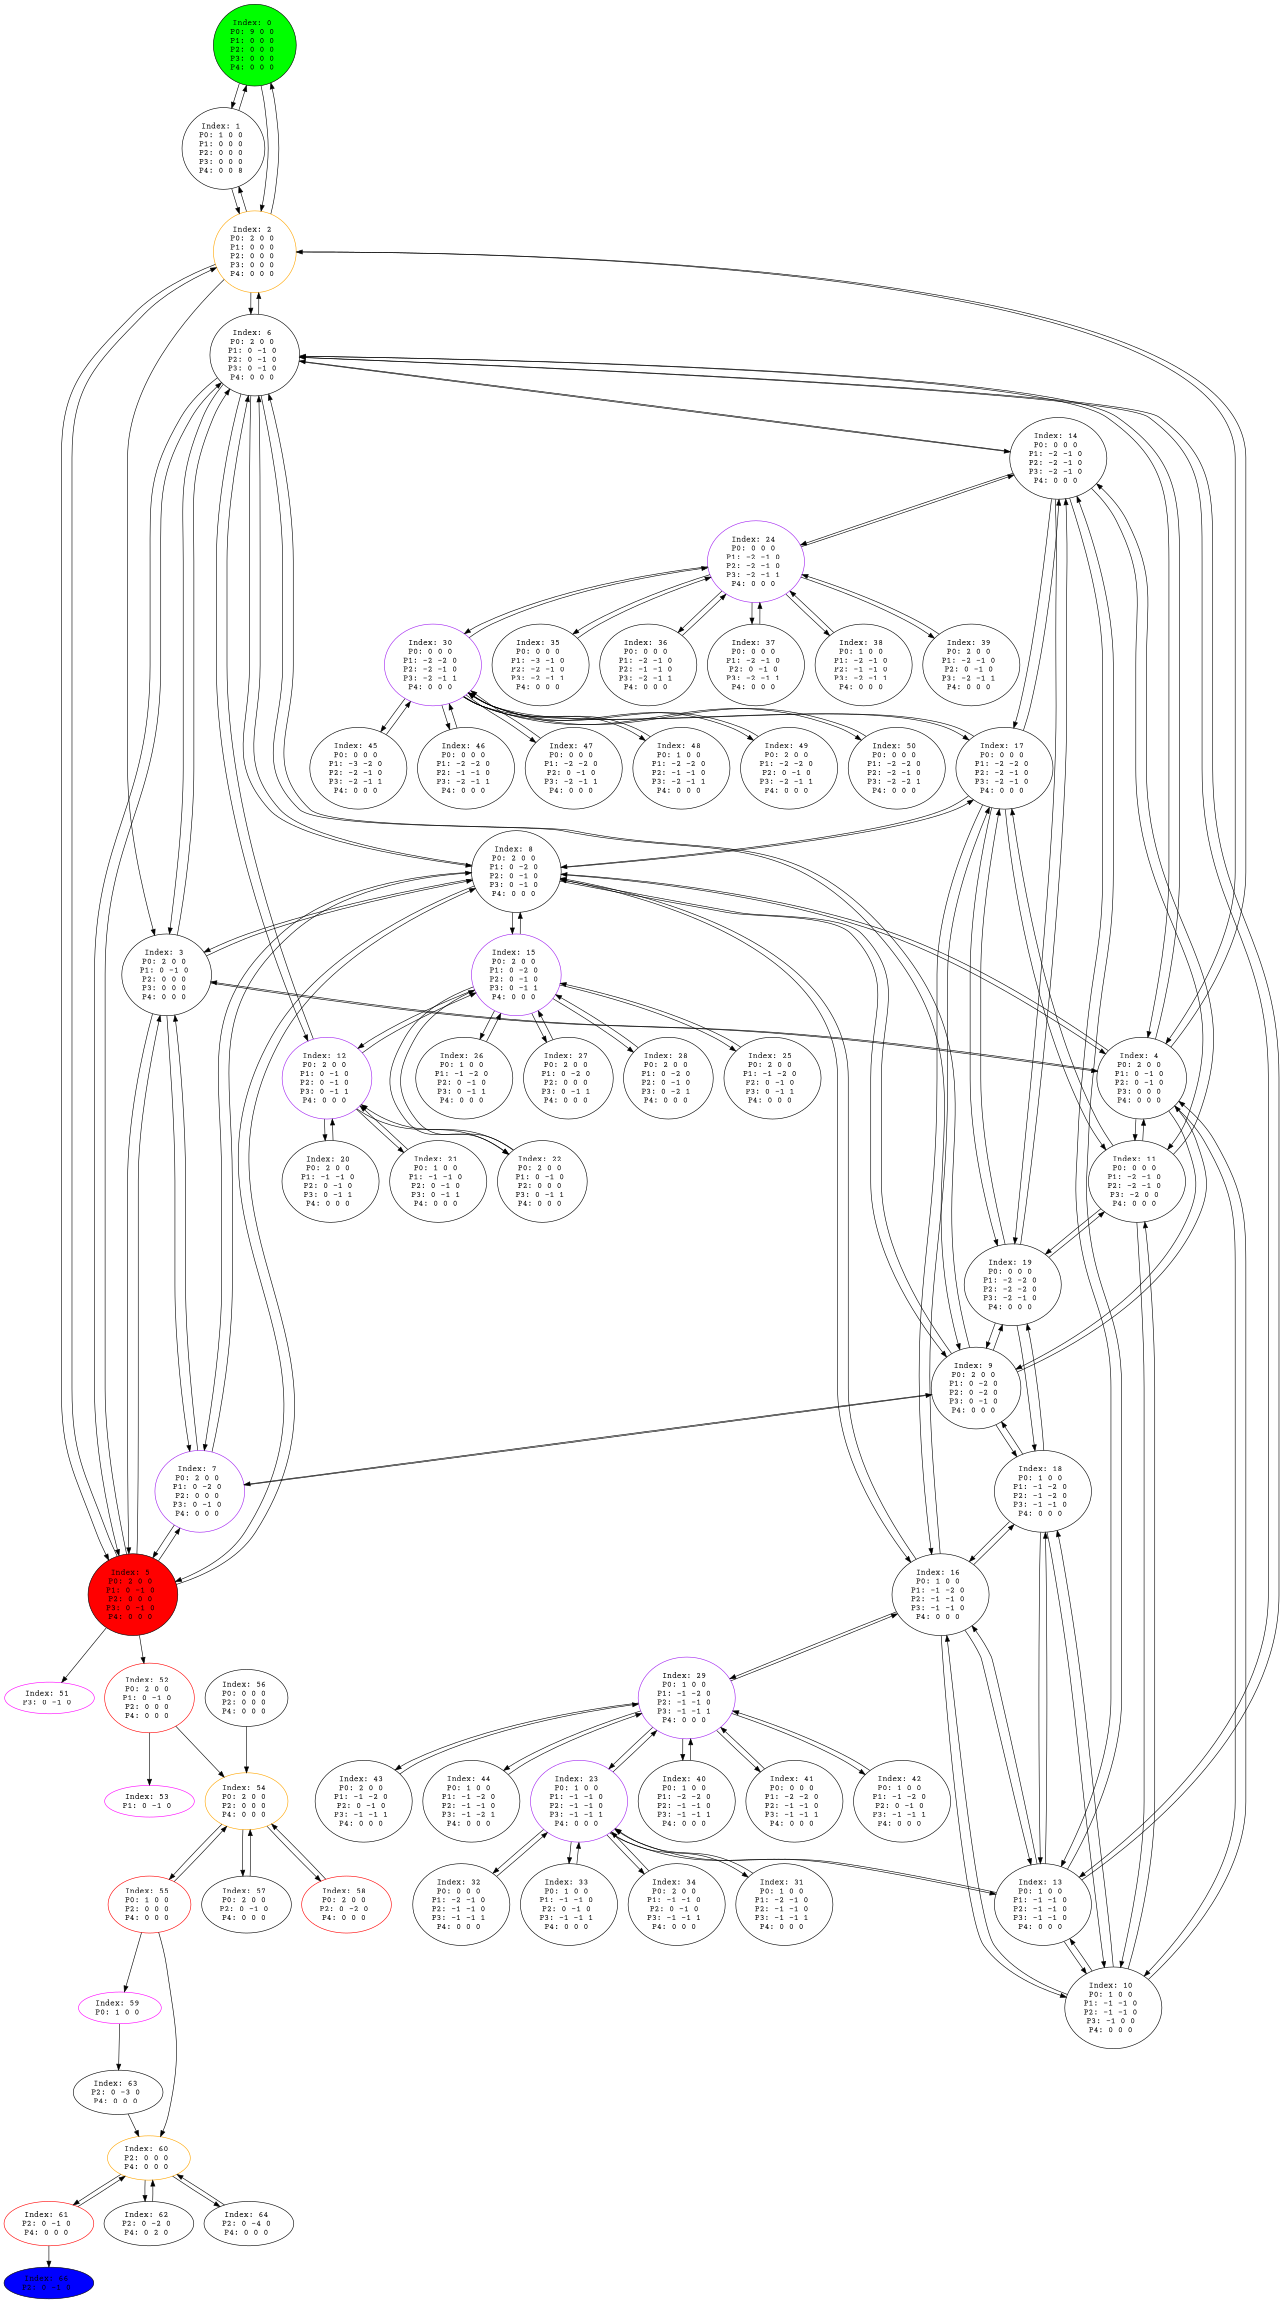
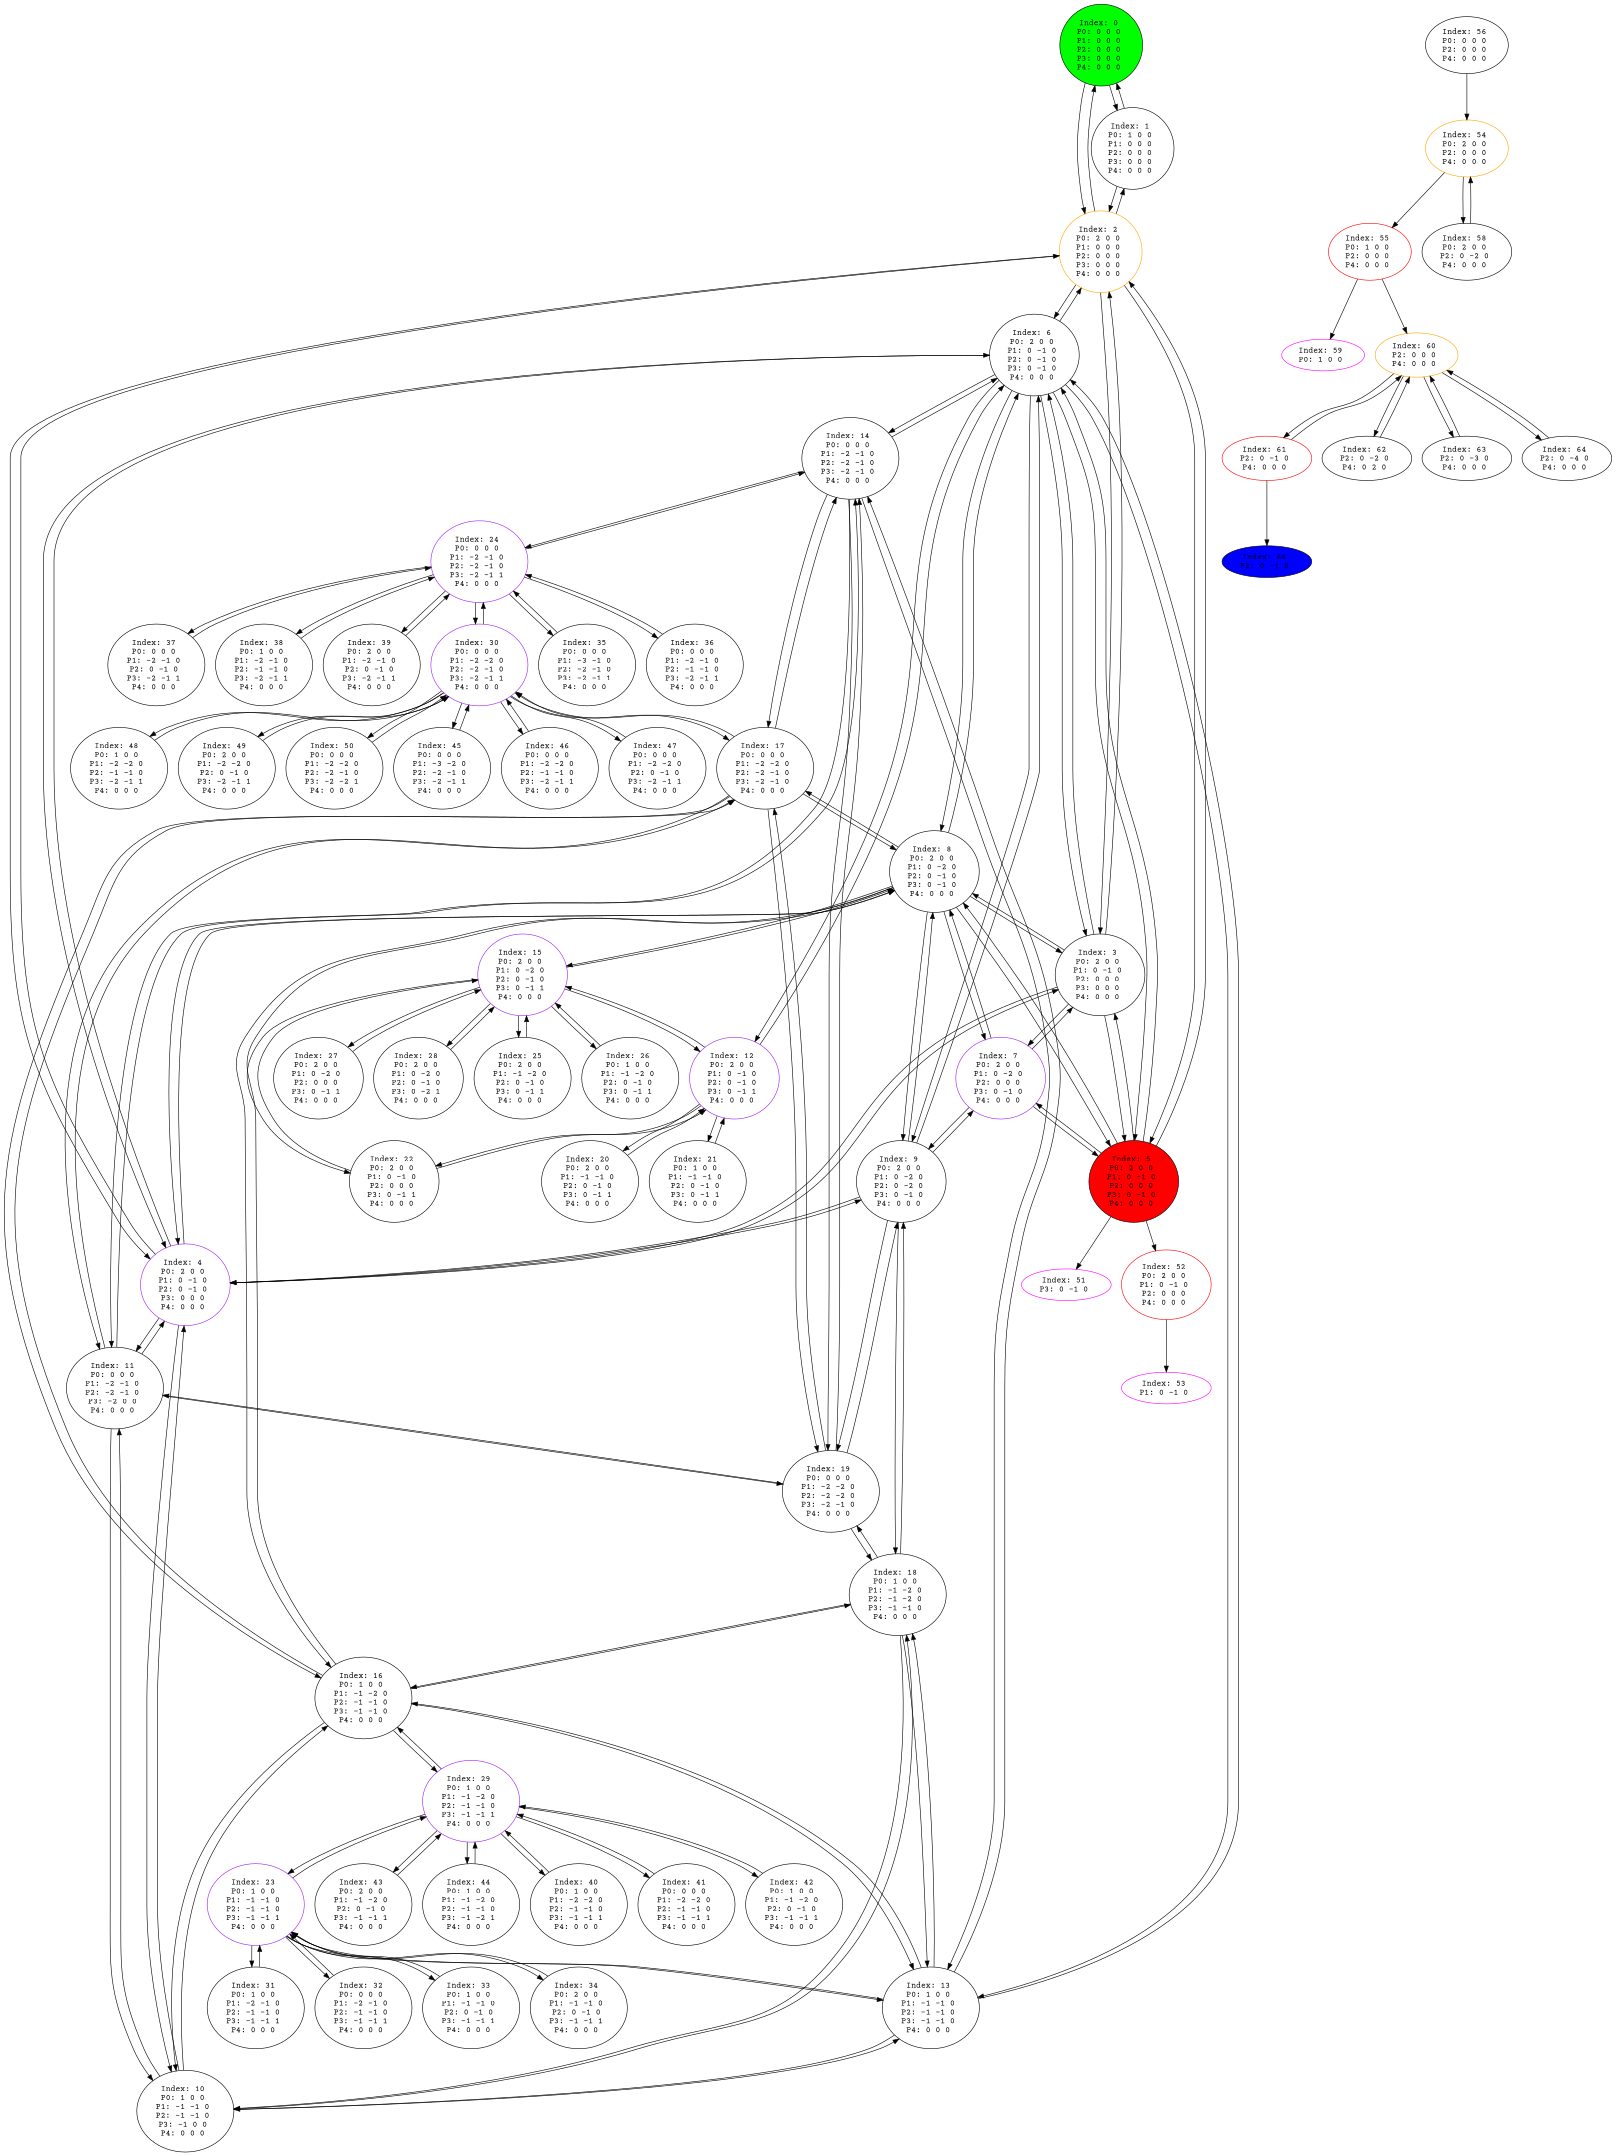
node "Index: 0 P0: 9 0 0 P1: 0 0 0 P2: 0 0 0 P3: 0 0 0 P4: 0 0 0": label "Index: 0 P0: 9 0 0 P1: 0 0 0 P2: 0 0 0 P3: 0 0 0 P4: 0 0 0" -> "Index: 0 P0: 0 0 0 P1: 0 0 0 P2: 0 0 0 P3: 0 0 0 P4: 0 0 0"
node "Index: 1 P0: 1 0 0 P1: 0 0 0 P2: 0 0 0 P3: 0 0 0 P4: 0 0 8": label "Index: 1 P0: 1 0 0 P1: 0 0 0 P2: 0 0 0 P3: 0 0 0 P4: 0 0 8" -> "Index: 1 P0: 1 0 0 P1: 0 0 0 P2: 0 0 0 P3: 0 0 0 P4: 0 0 0"
edge "Index: 3 P0: 2 0 0 P1: 0 -1 0 P2: 0 0 0 P3: 0 0 0 P4: 0 0 0" -> "Index: 2 P0: 2 0 0 P1: 0 0 0 P2: 0 0 0 P3: 0 0 0 P4: 0 0 0": added
node "Index: 4 P0: 2 0 0 P1: 0 -1 0 P2: 0 -1 0 P3: 0 0 0 P4: 0 0 0": color black -> purple
edge "Index: 52 P0: 2 0 0 P1: 0 -1 0 P2: 0 0 0 P4: 0 0 0" -> "Index: 54 P0: 2 0 0 P2: 0 0 0 P4: 0 0 0": removed
edge "Index: 55 P0: 1 0 0 P2: 0 0 0 P4: 0 0 0" -> "Index: 54 P0: 2 0 0 P2: 0 0 0 P4: 0 0 0": removed
node "Index: 57 P0: 2 0 0 P2: 0 -1 0 P4: 0 0 0": removed
node "Index: 58 P0: 2 0 0 P2: 0 -2 0 P4: 0 0 0": color red -> black
edge "Index: 59 P0: 1 0 0" -> "Index: 63 P2: 0 -3 0 P4: 0 0 0": now "Index: 60 P2: 0 0 0 P4: 0 0 0" -> "Index: 63 P2: 0 -3 0 P4: 0 0 0"
